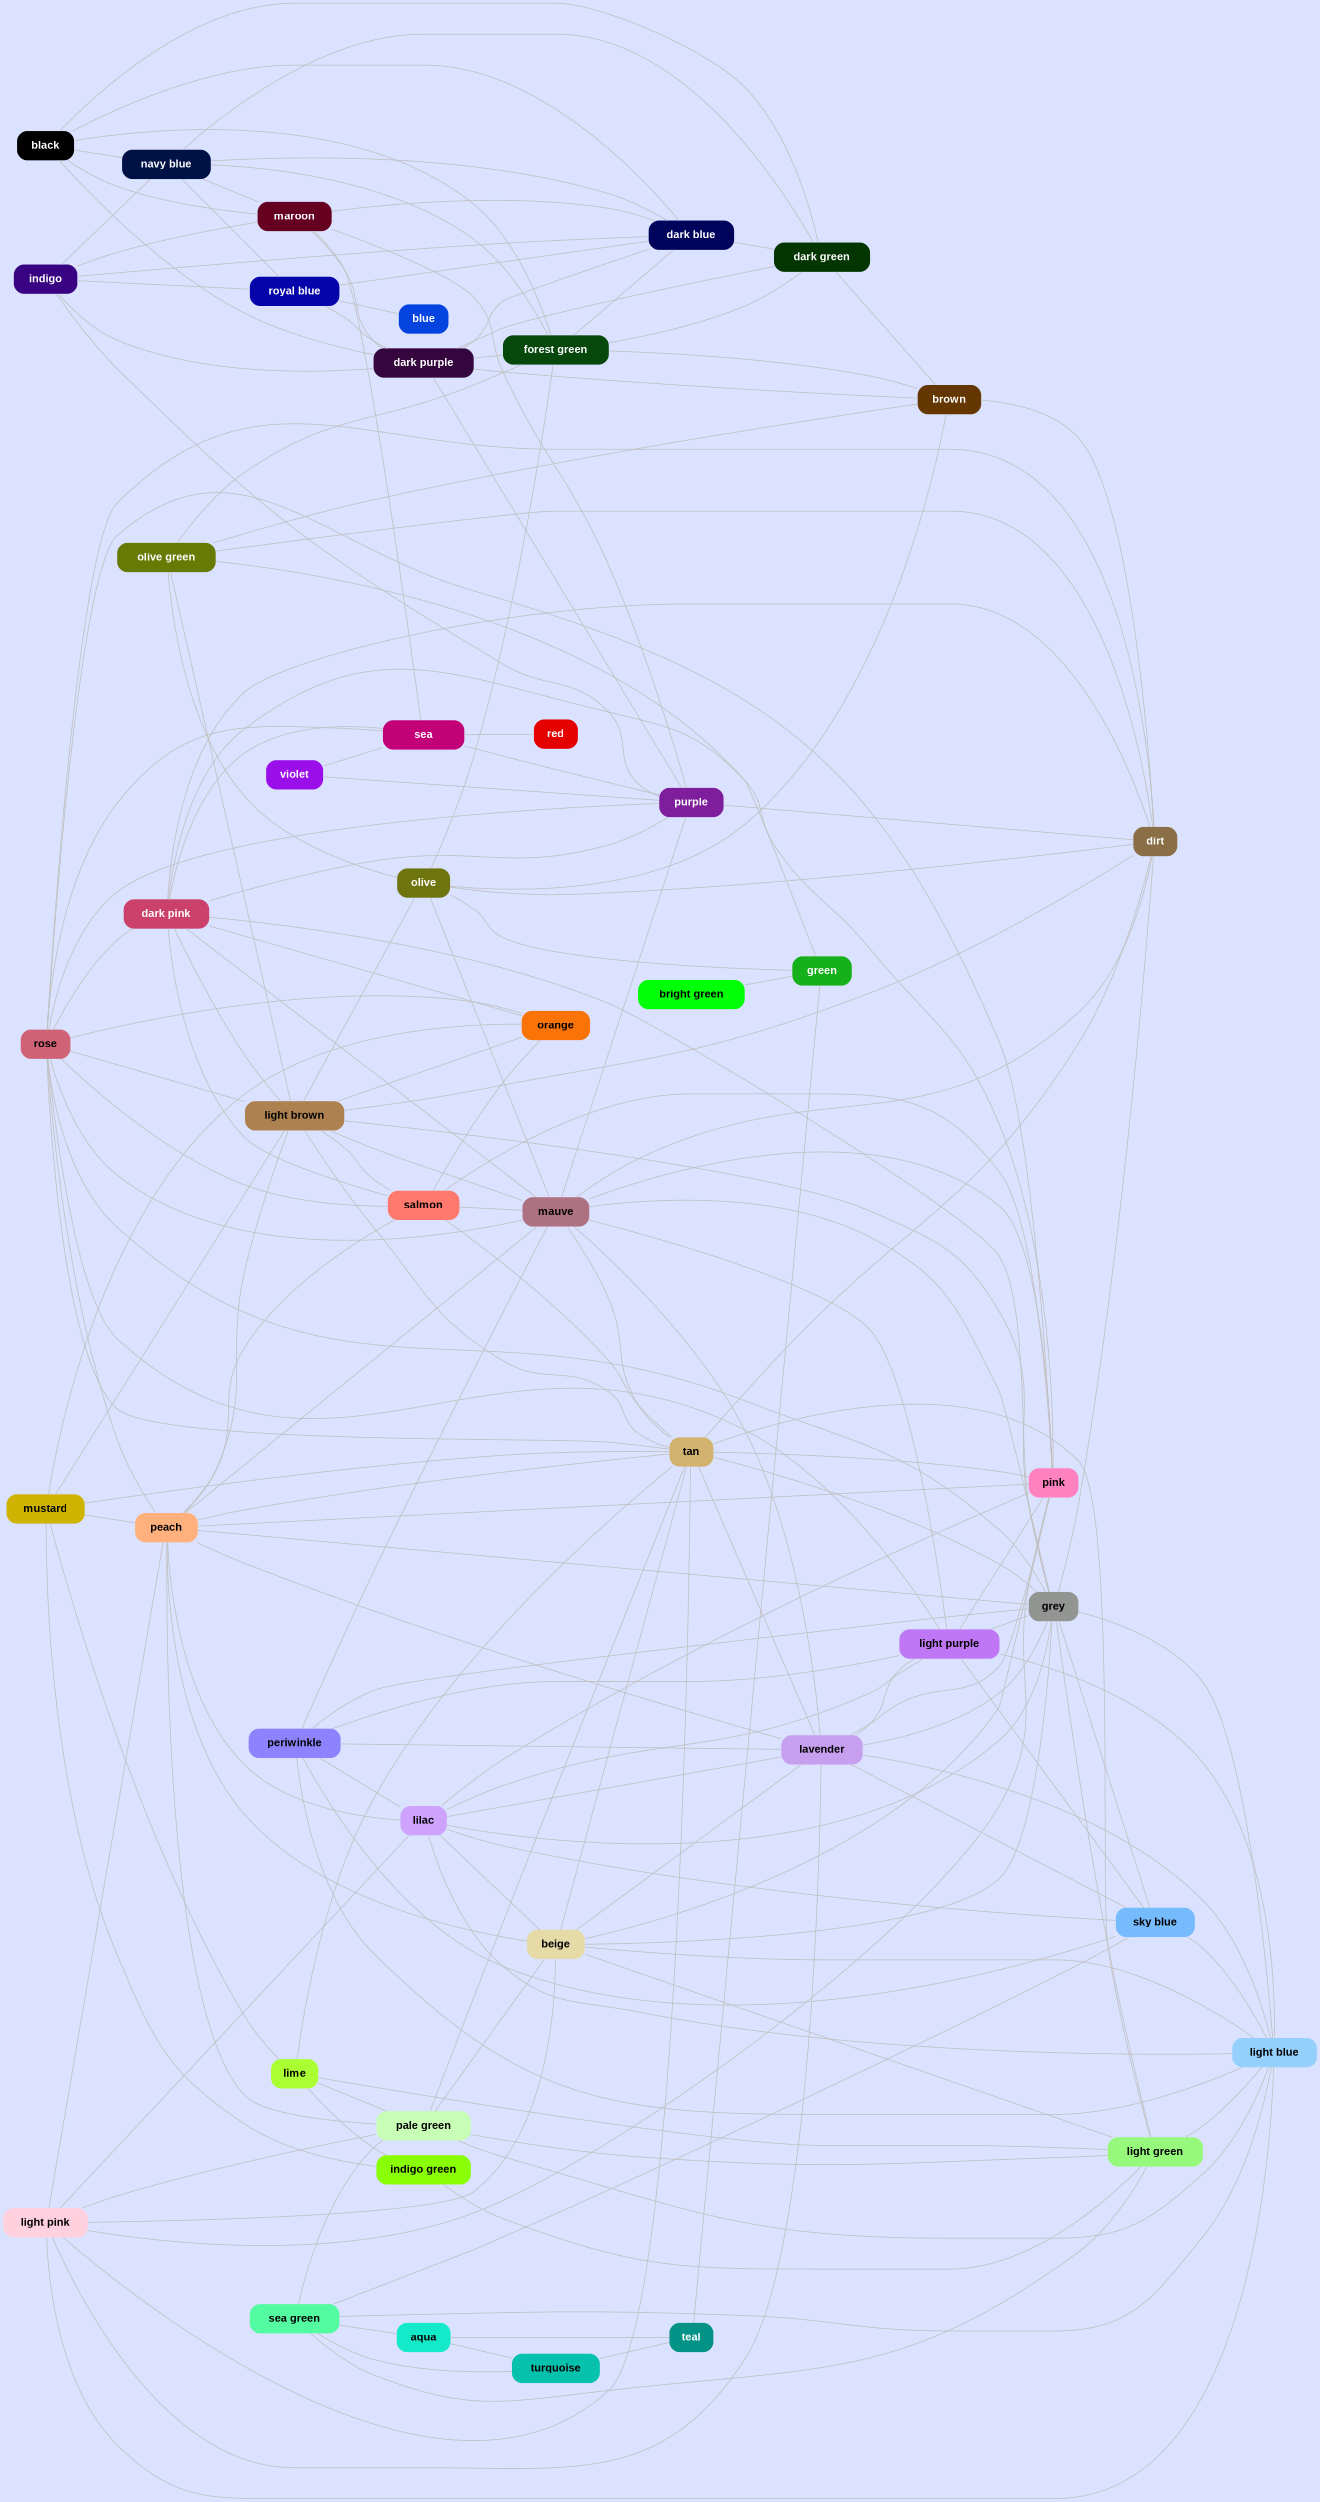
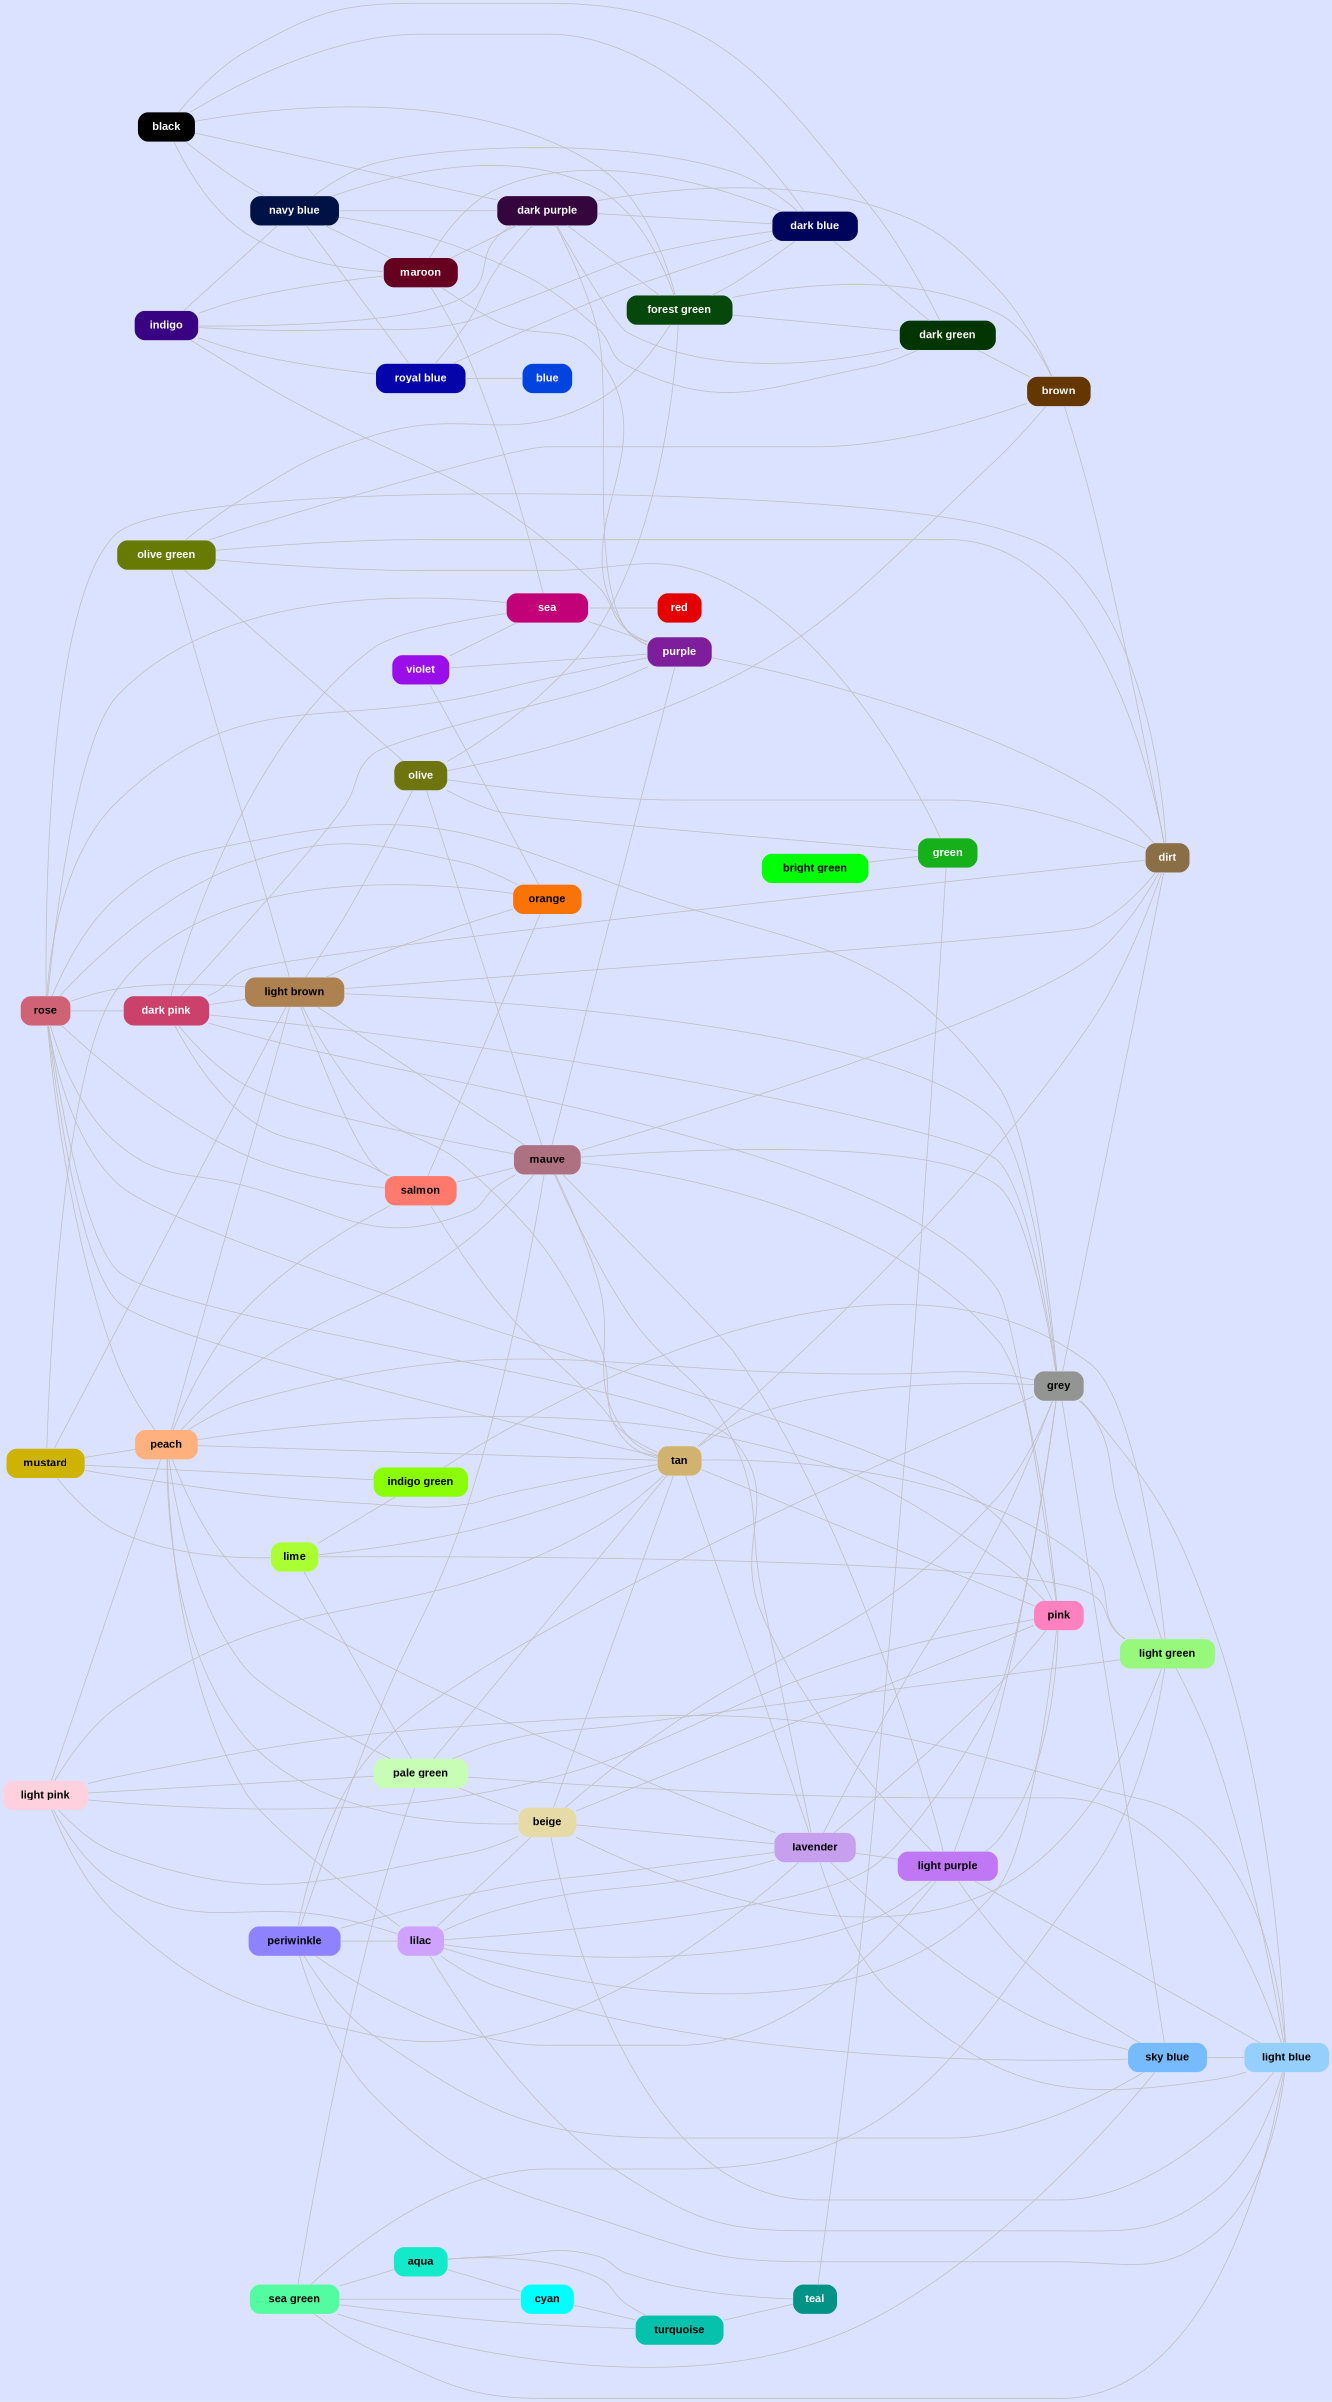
edge "navy blue" -- "dark purple": added
edge "dark pink" -- "orange": now "violet" -- "orange"
edge "salmon" -- "pink": removed
node "cyan": added
